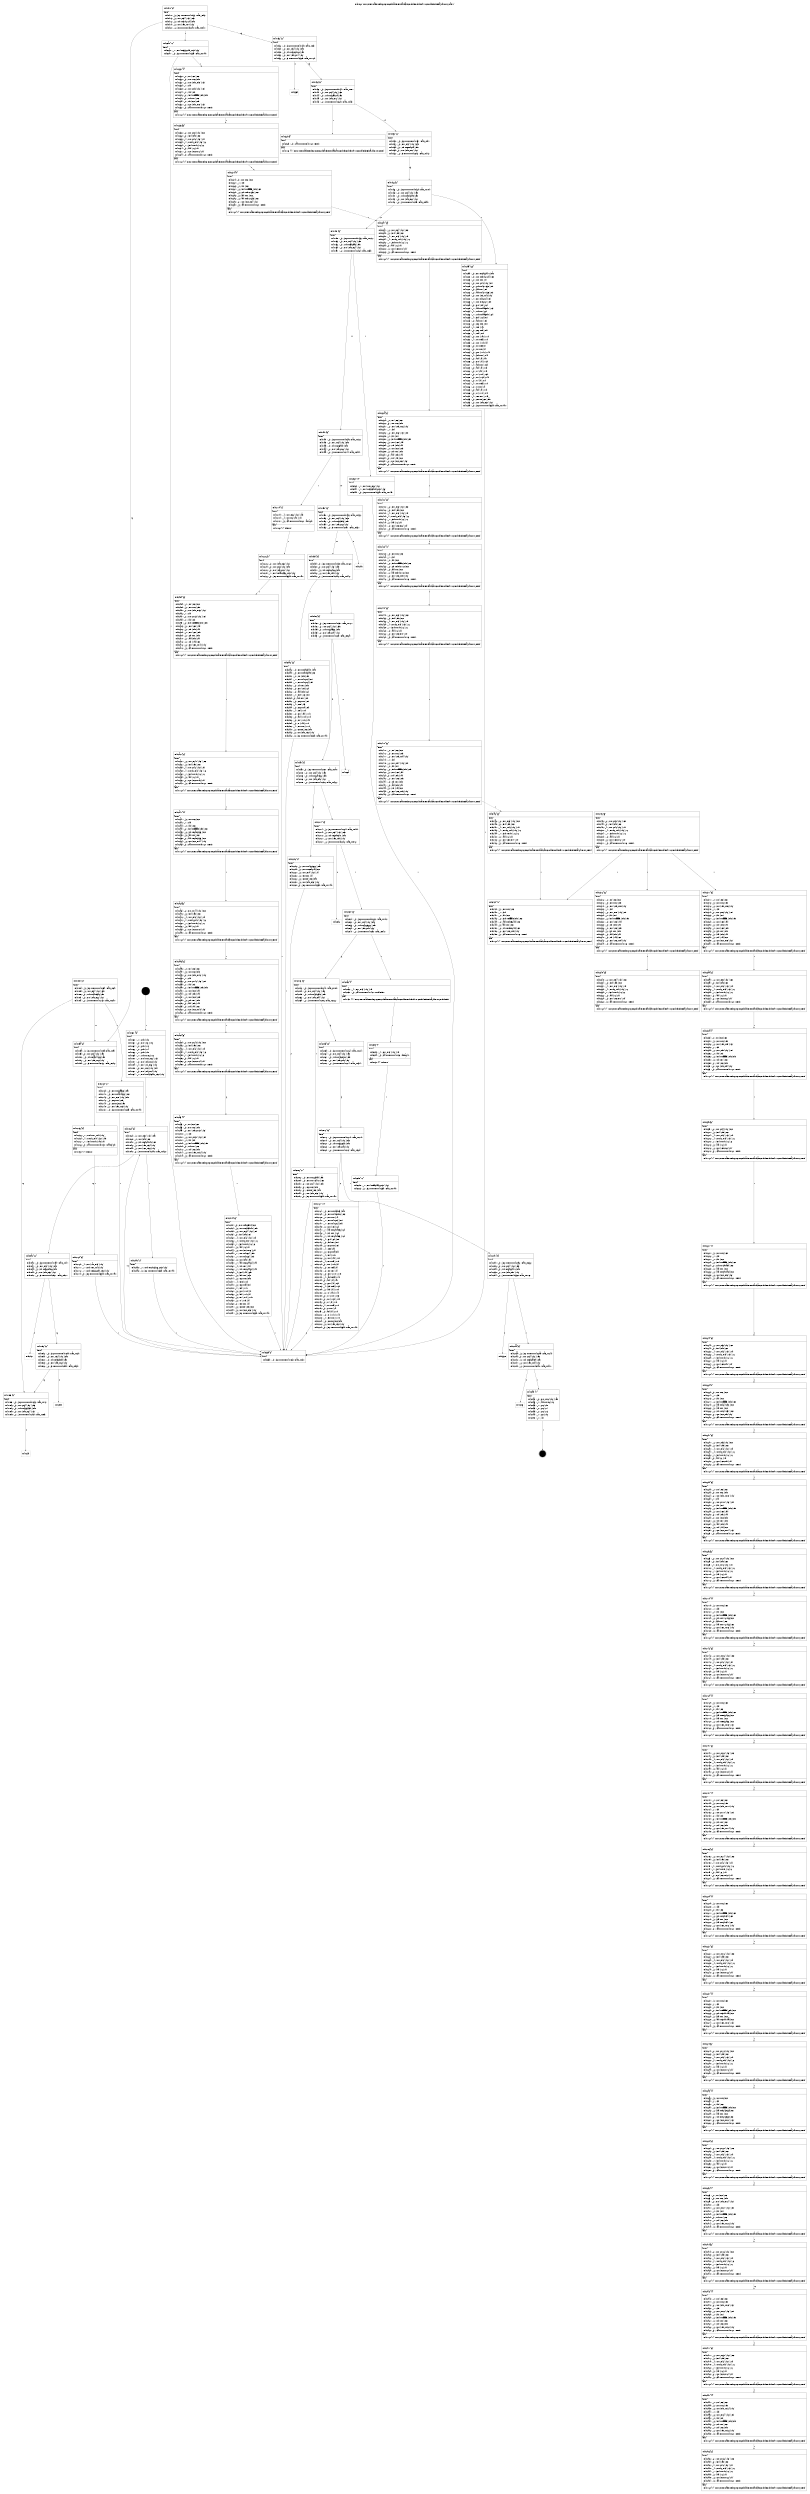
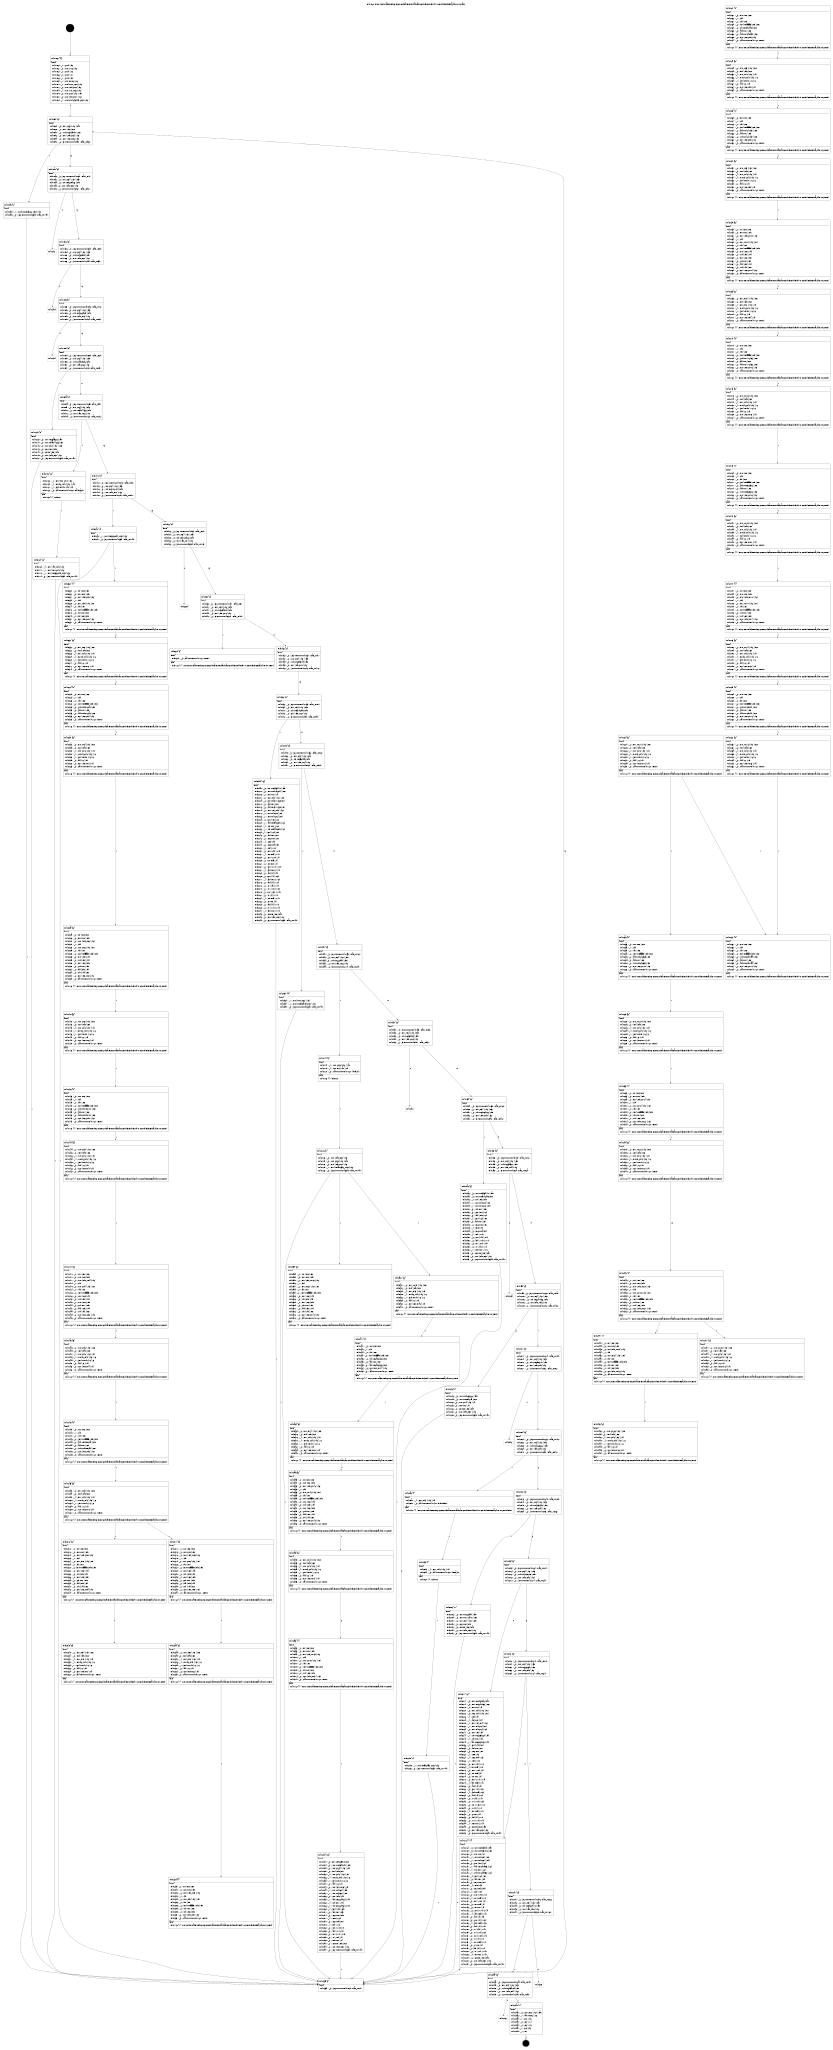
edge "0x401f10 [22]" -> "0x401efa [22]": reversed
edge "0x4029e9 [56]" -> "0x402a21 [38]": now "0x402126 [21]" -> "0x402a21 [38]"
edge "0x4024f3 [35]" -> "0x4024cb [40]": reversed
node "0x4025fb [38]": removed
edge "0x401ee4 [22]" -> "0x401ece [22]": reversed
node "0x402214 [164]": added
edge "0x402857 [40]" -> "0x40287f [38]": reversed
edge "0x402971 [38]" -> "0x402997 [44]": now "0x402945 [44]" -> "0x402997 [44]"
